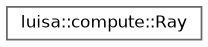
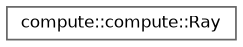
node "luisa::compute::Ray": label "luisa::compute::Ray" -> "compute::compute::Ray"
